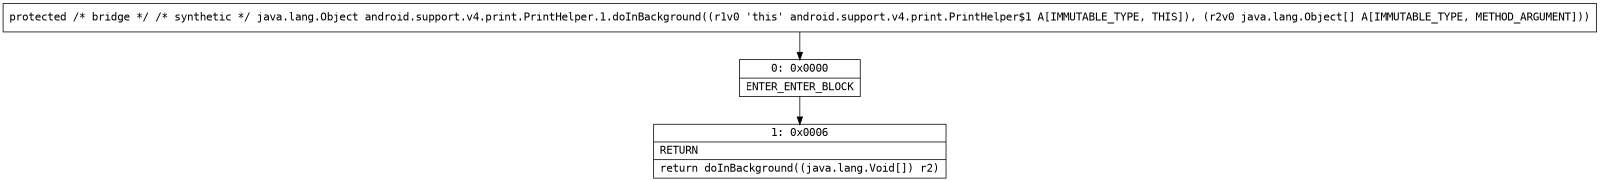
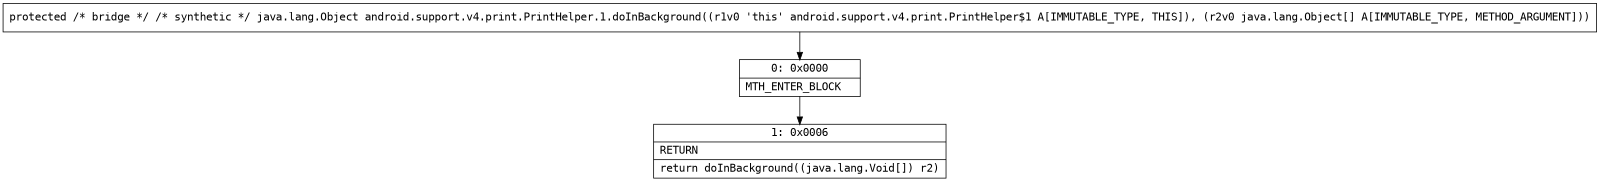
node "0: 0x0000": text "ENTER_ENTER_BLOCK" -> "MTH_ENTER_BLOCK"
